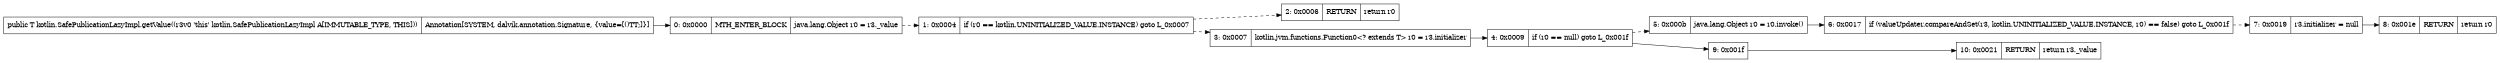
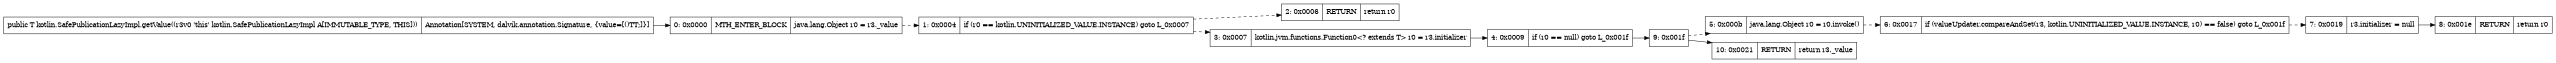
edge "5: 0x000b" -> "6: 0x0017": style solid -> dashed
edge "4: 0x0009" -> "5: 0x000b": now "9: 0x001f" -> "5: 0x000b"
